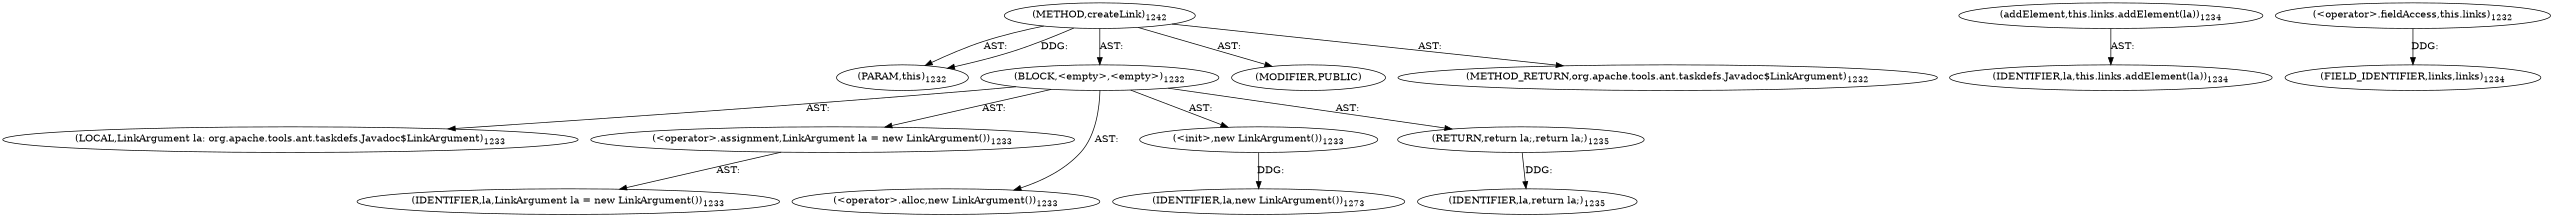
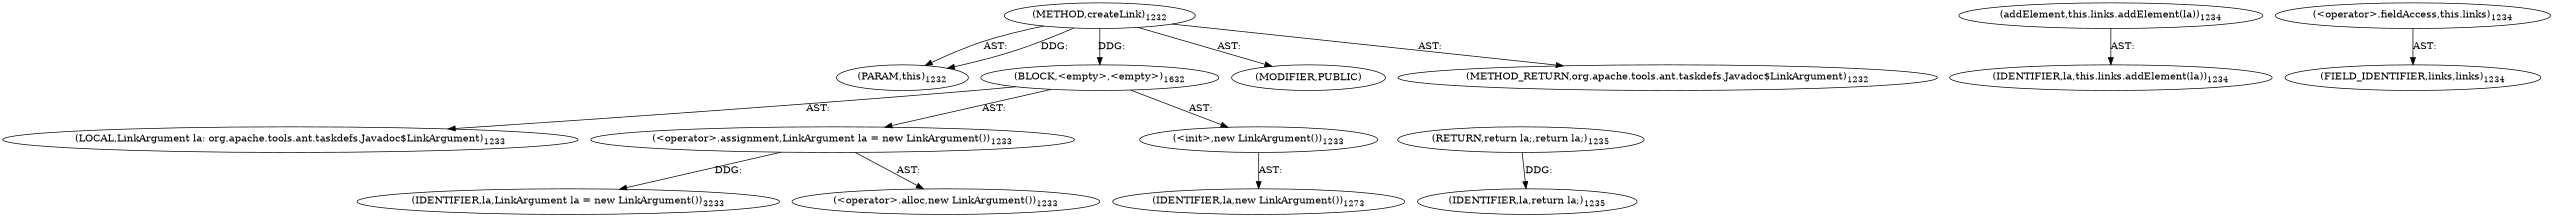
node "(METHOD,createLink)": text "1242" -> "1232"
node "(<operator>.fieldAccess,this.links)": text "1232" -> "1234"
edge "(METHOD,createLink)" -> "(BLOCK,<empty>,<empty>)": label "AST: " -> "DDG: "
edge "(<operator>.fieldAccess,this.links)" -> "(FIELD_IDENTIFIER,links,links)": label "DDG: " -> "AST: "
node "(BLOCK,<empty>,<empty>)": text "1232" -> "1632"
edge "(BLOCK,<empty>,<empty>)" -> "(RETURN,return la;,return la;)": removed, label "AST:"
edge "(BLOCK,<empty>,<empty>)" -> "(<operator>.alloc,new LinkArgument())": now "(<operator>.assignment,LinkArgument la = new LinkArgument())" -> "(<operator>.alloc,new LinkArgument())"
edge "(<operator>.assignment,LinkArgument la = new LinkArgument())" -> "(IDENTIFIER,la,LinkArgument la = new LinkArgument())": label "AST: " -> "DDG: "
edge "(<init>,new LinkArgument())" -> "(IDENTIFIER,la,new LinkArgument())": label "DDG: " -> "AST: "
node "(IDENTIFIER,la,LinkArgument la = new LinkArgument())": text "1233" -> "3233"
